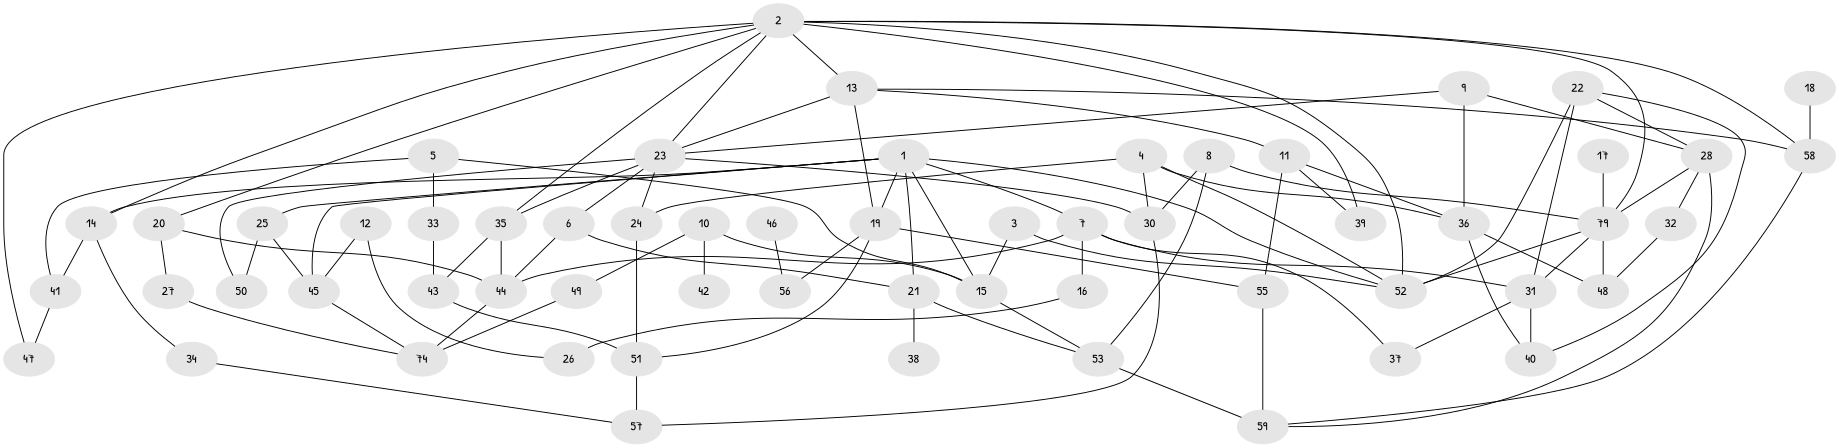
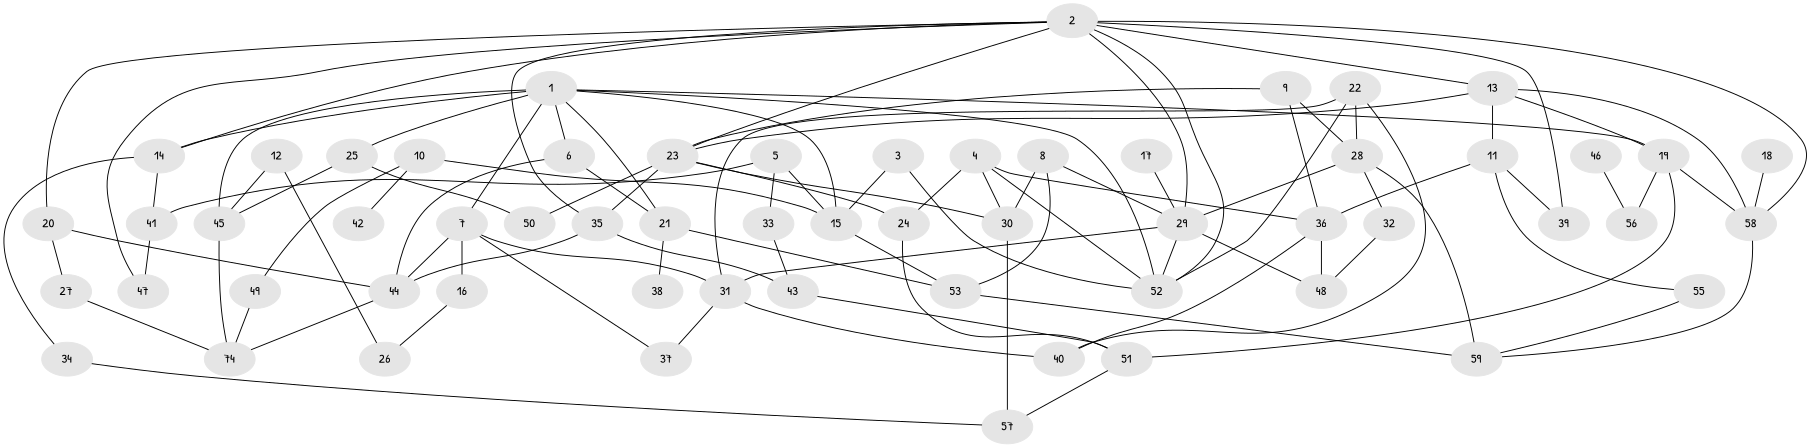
edge "23" -- "6": now "1" -- "6"
node "79": label "79" -> "29"
edge "19" -- "55": now "19" -- "58"
